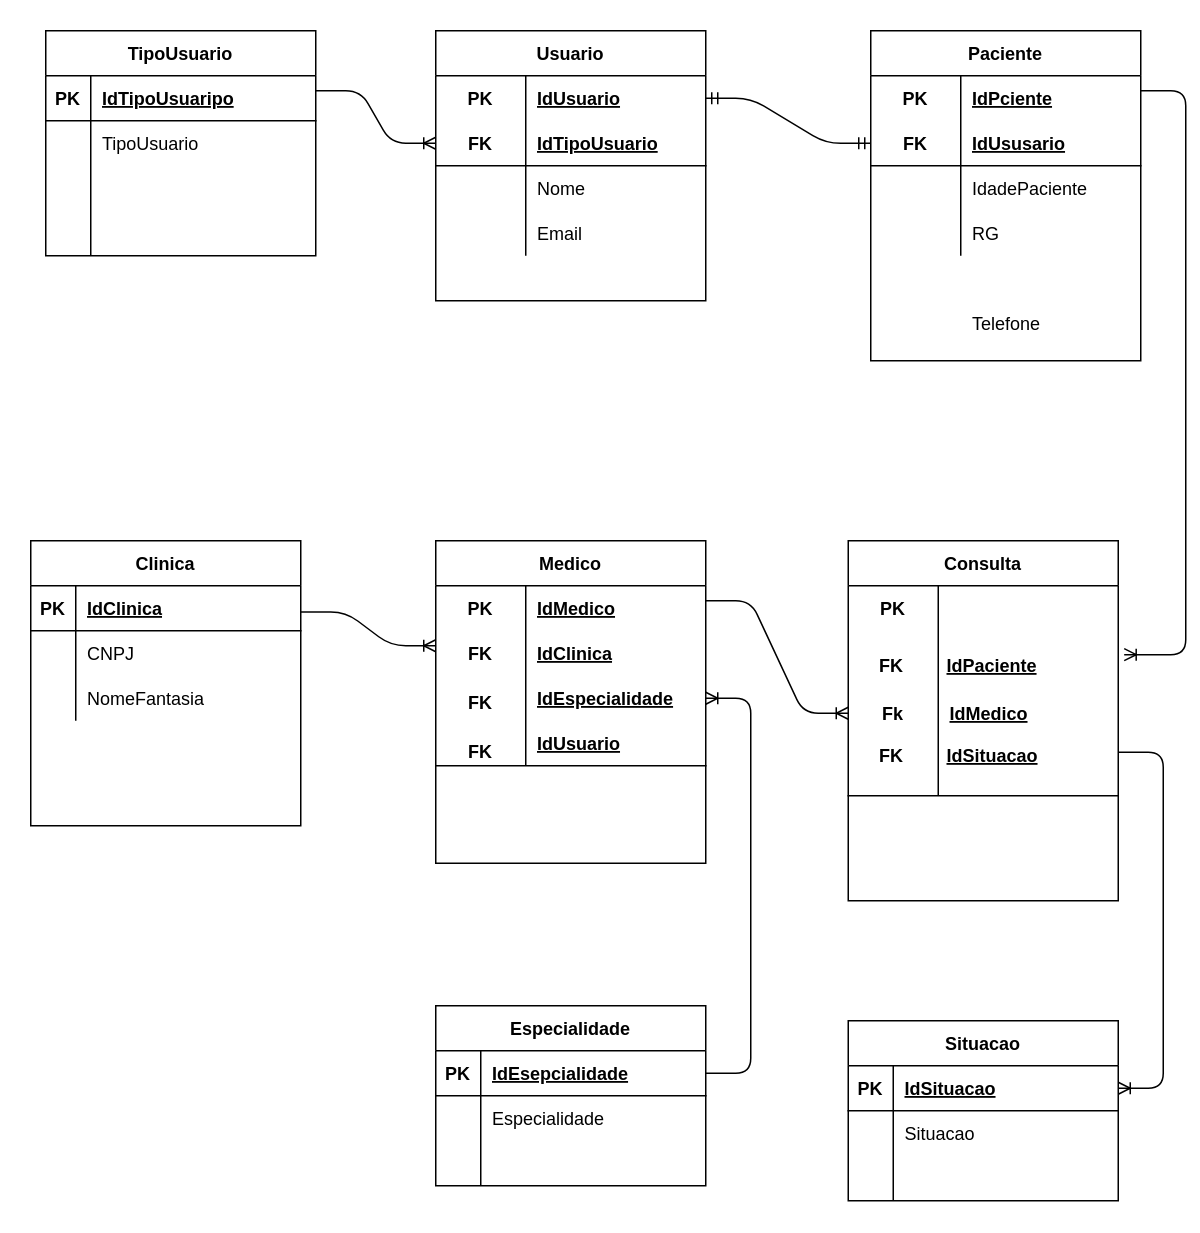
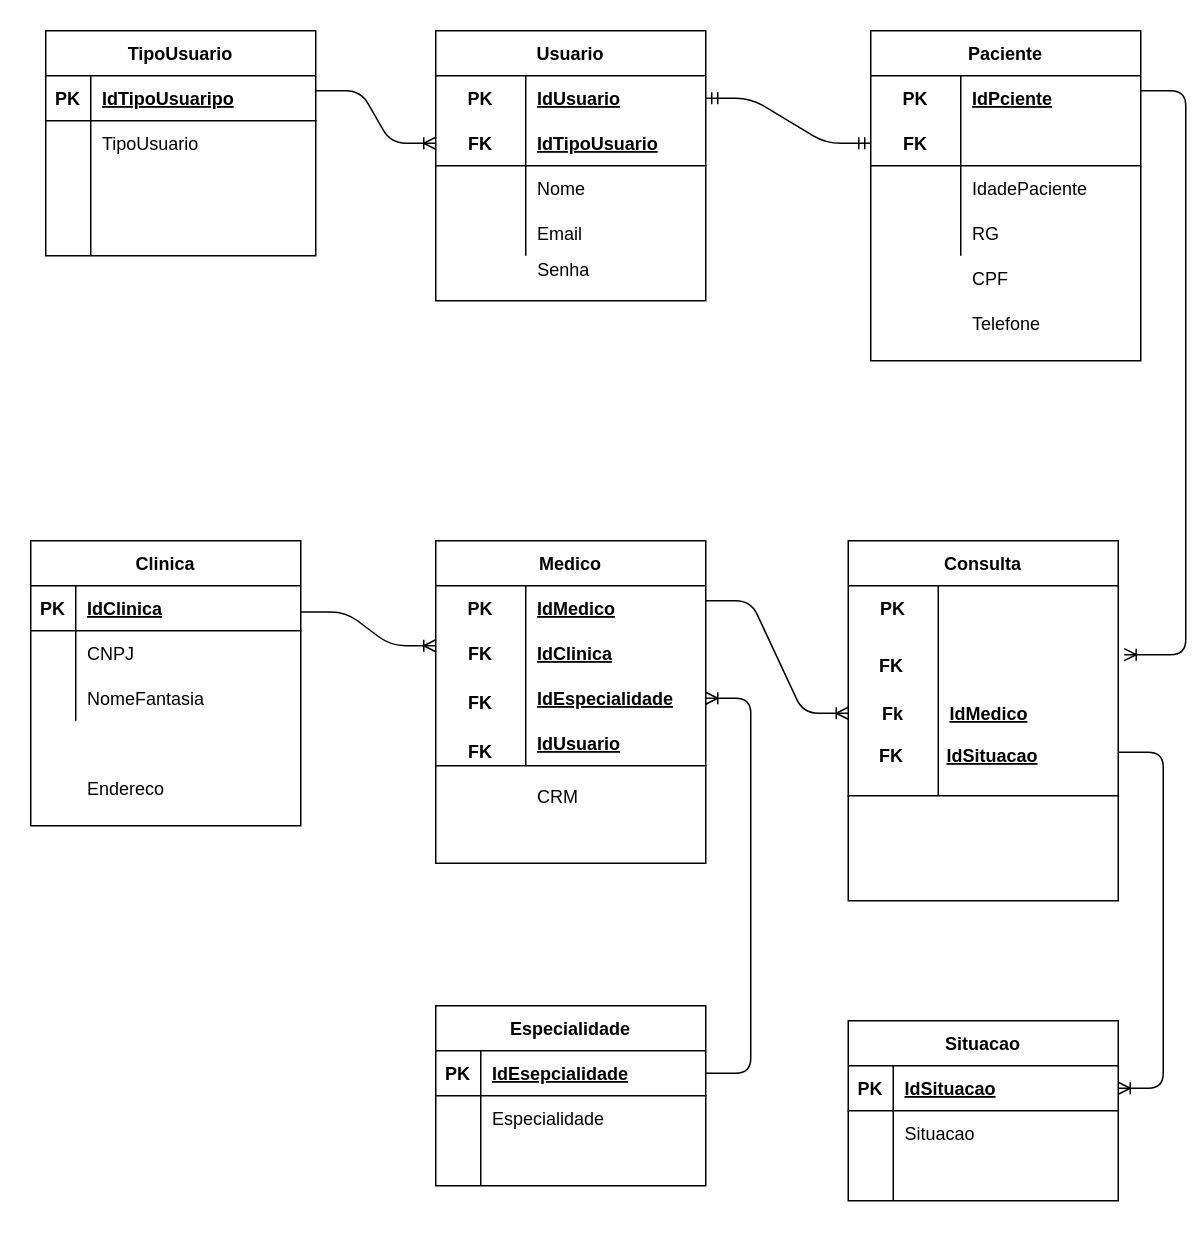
node "IdUsusario": removed
node "Senha": added
node "CPF": added
node "IdPaciente": removed
node "Endereco": added
node "CRM": added
